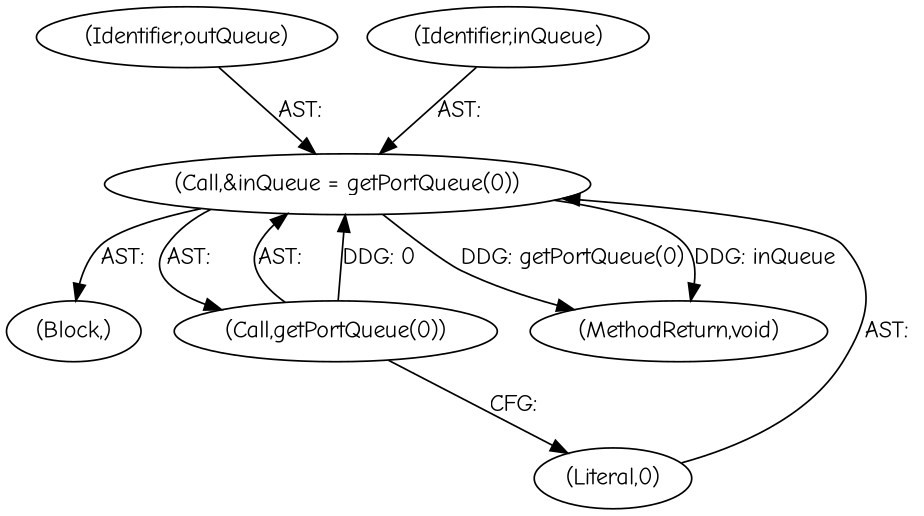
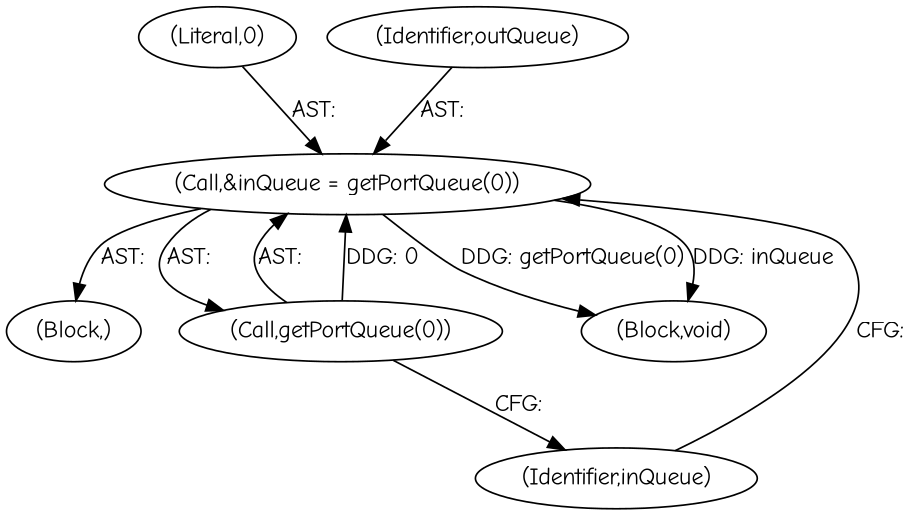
edge "(Identifier,inQueue)" -> "(Call,&inQueue = getPortQueue(0))": label "AST: " -> "CFG: "
node "(MethodReturn,void)": label "(MethodReturn,void)" -> "(Block,void)"
edge "(Call,getPortQueue(0))" -> "(Literal,0)": now "(Call,getPortQueue(0))" -> "(Identifier,inQueue)"
